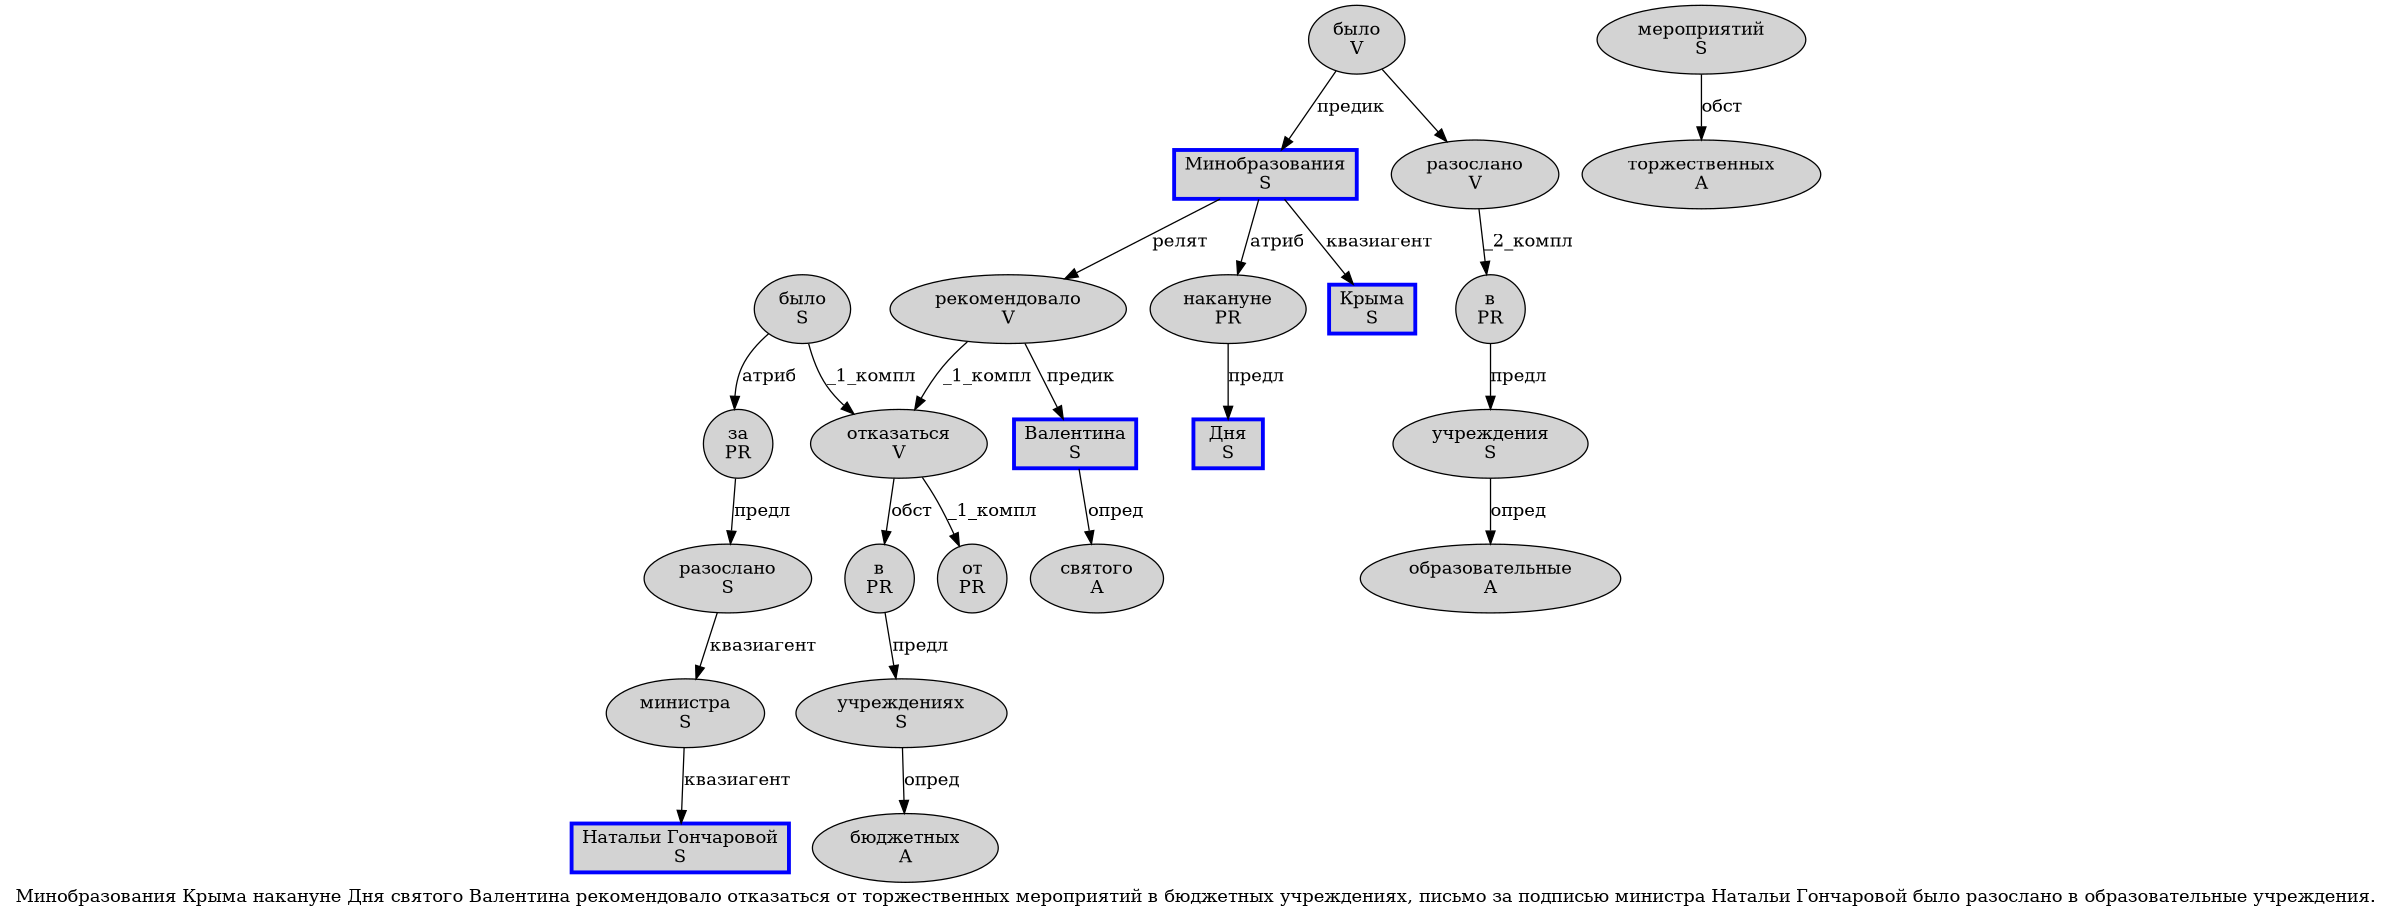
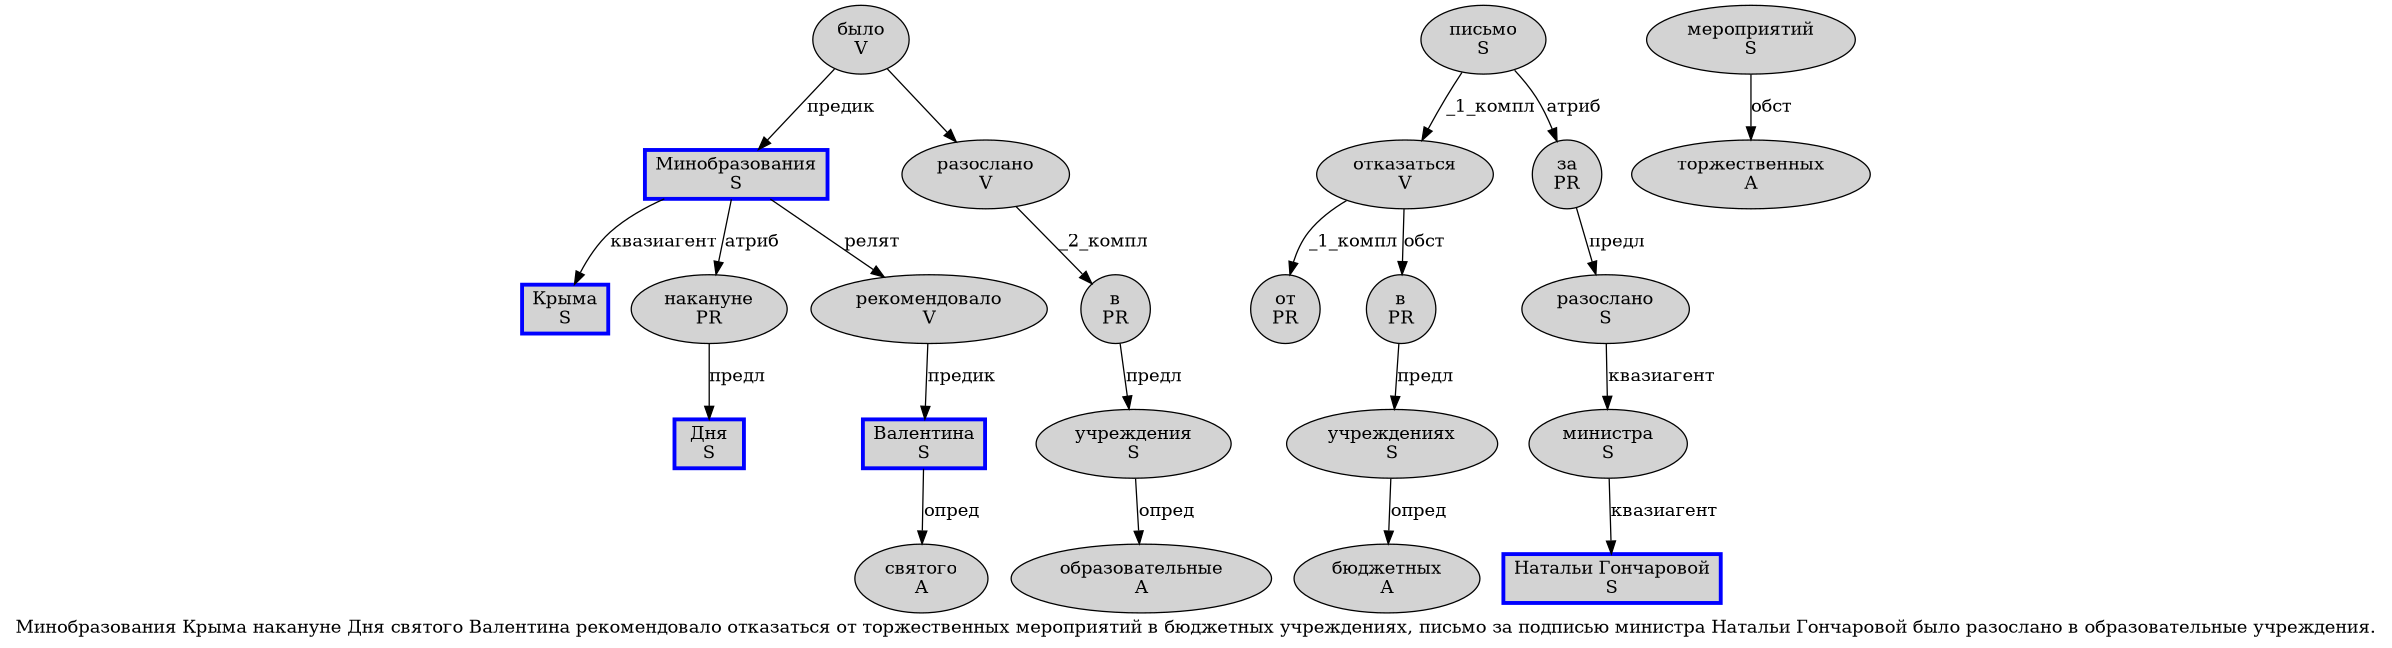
node "было S": label "было S" -> "письмо S"
edge "рекомендовало V" -> "отказаться V": removed, label "_1_компл"
